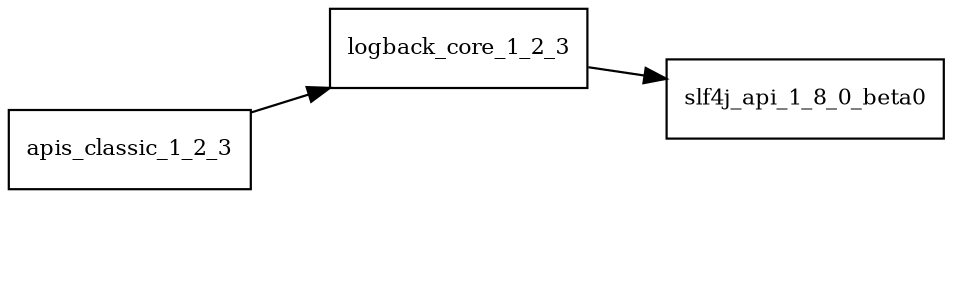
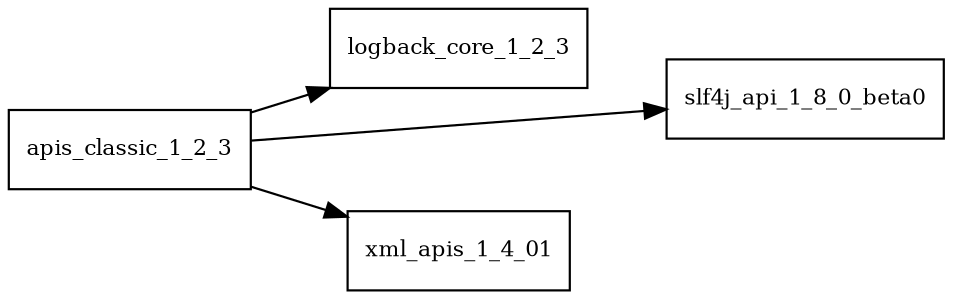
edge "logback_core_1_2_3" -> "slf4j_api_1_8_0_beta0": now "apis_classic_1_2_3" -> "slf4j_api_1_8_0_beta0"
node "xml_apis_1_4_01": added
